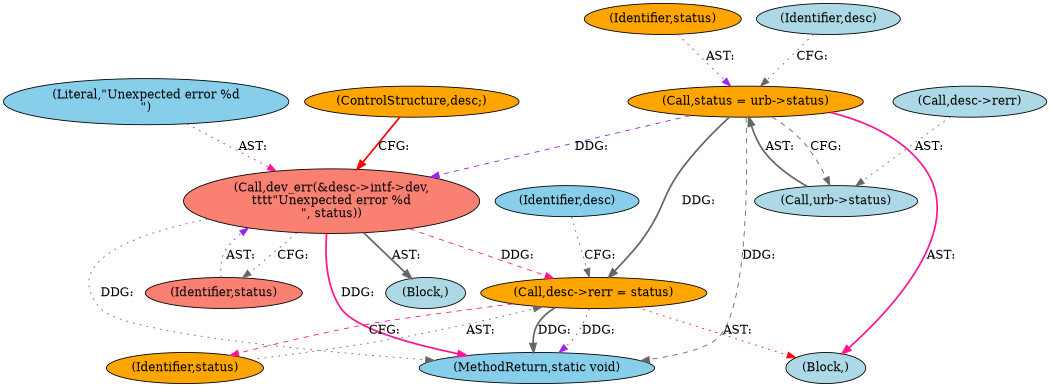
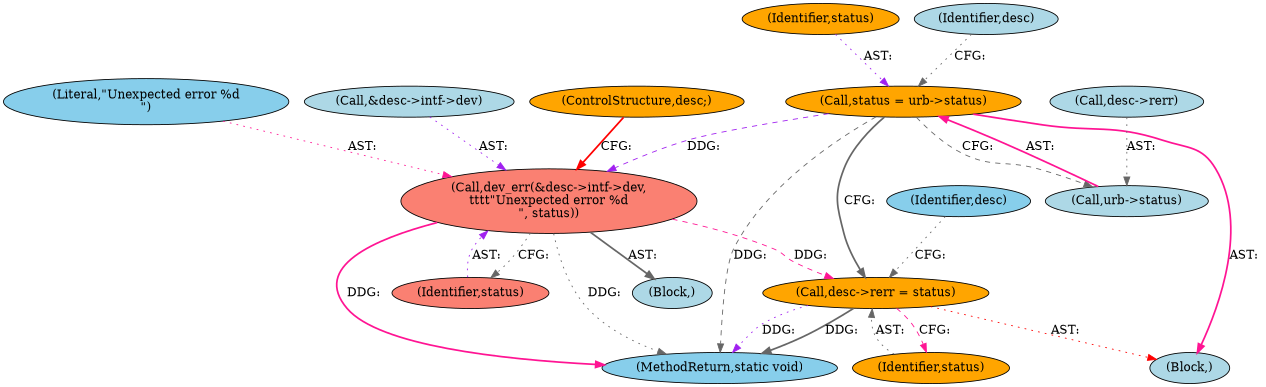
node "(Call,&desc->intf->dev)": added
edge "(Call,urb->status)" -> "(Call,status = urb->status)": color gray40 -> deeppink
edge "(Call,status = urb->status)" -> "(Call,desc->rerr = status)": label "DDG: " -> "CFG: "
